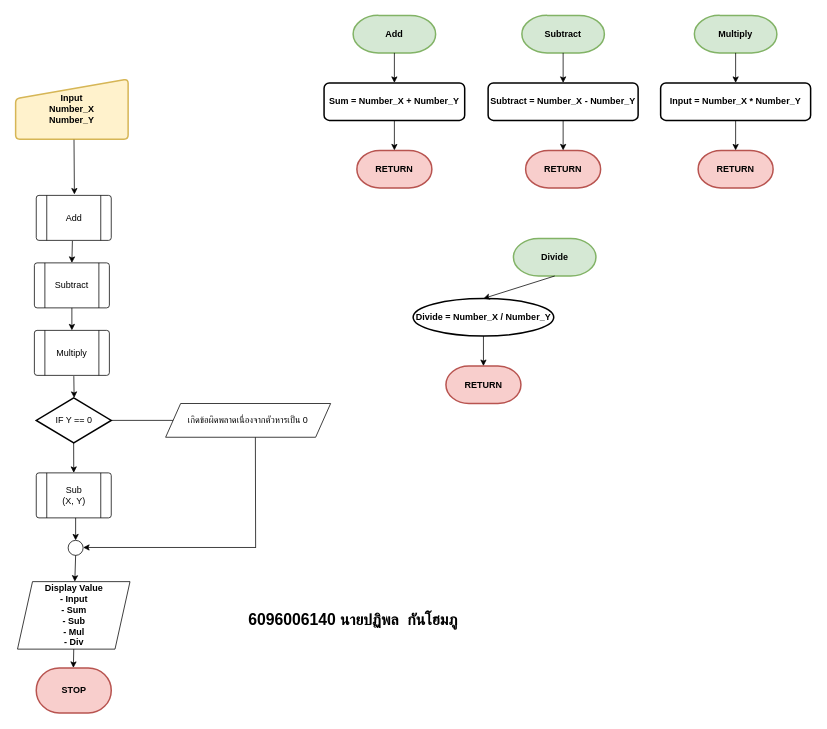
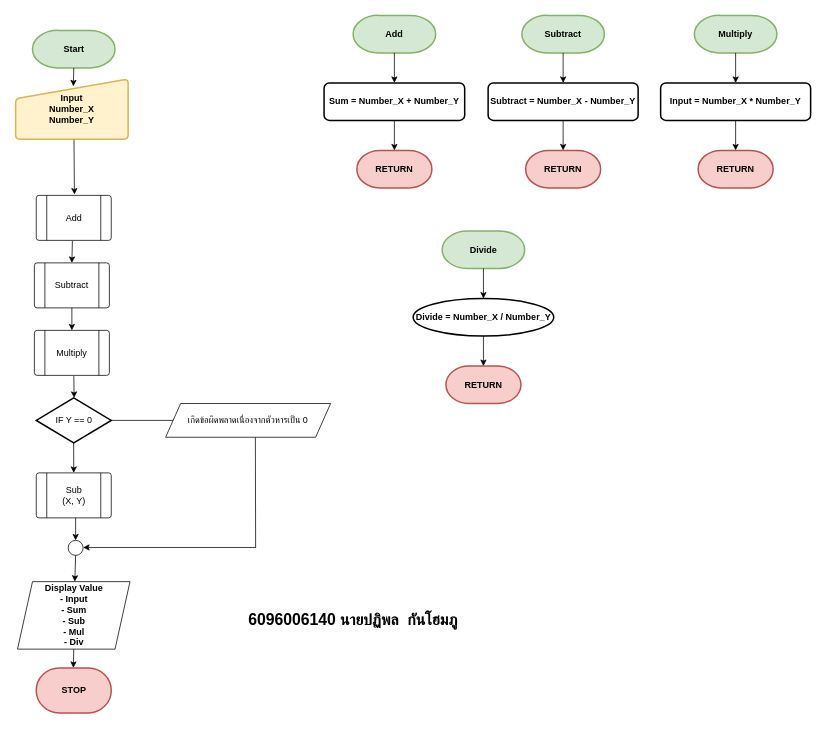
node "Start": added
edge "Start" -> "Input Number_X Number_Y": added
node "Divide": moved (554, 257) -> (483, 250)
